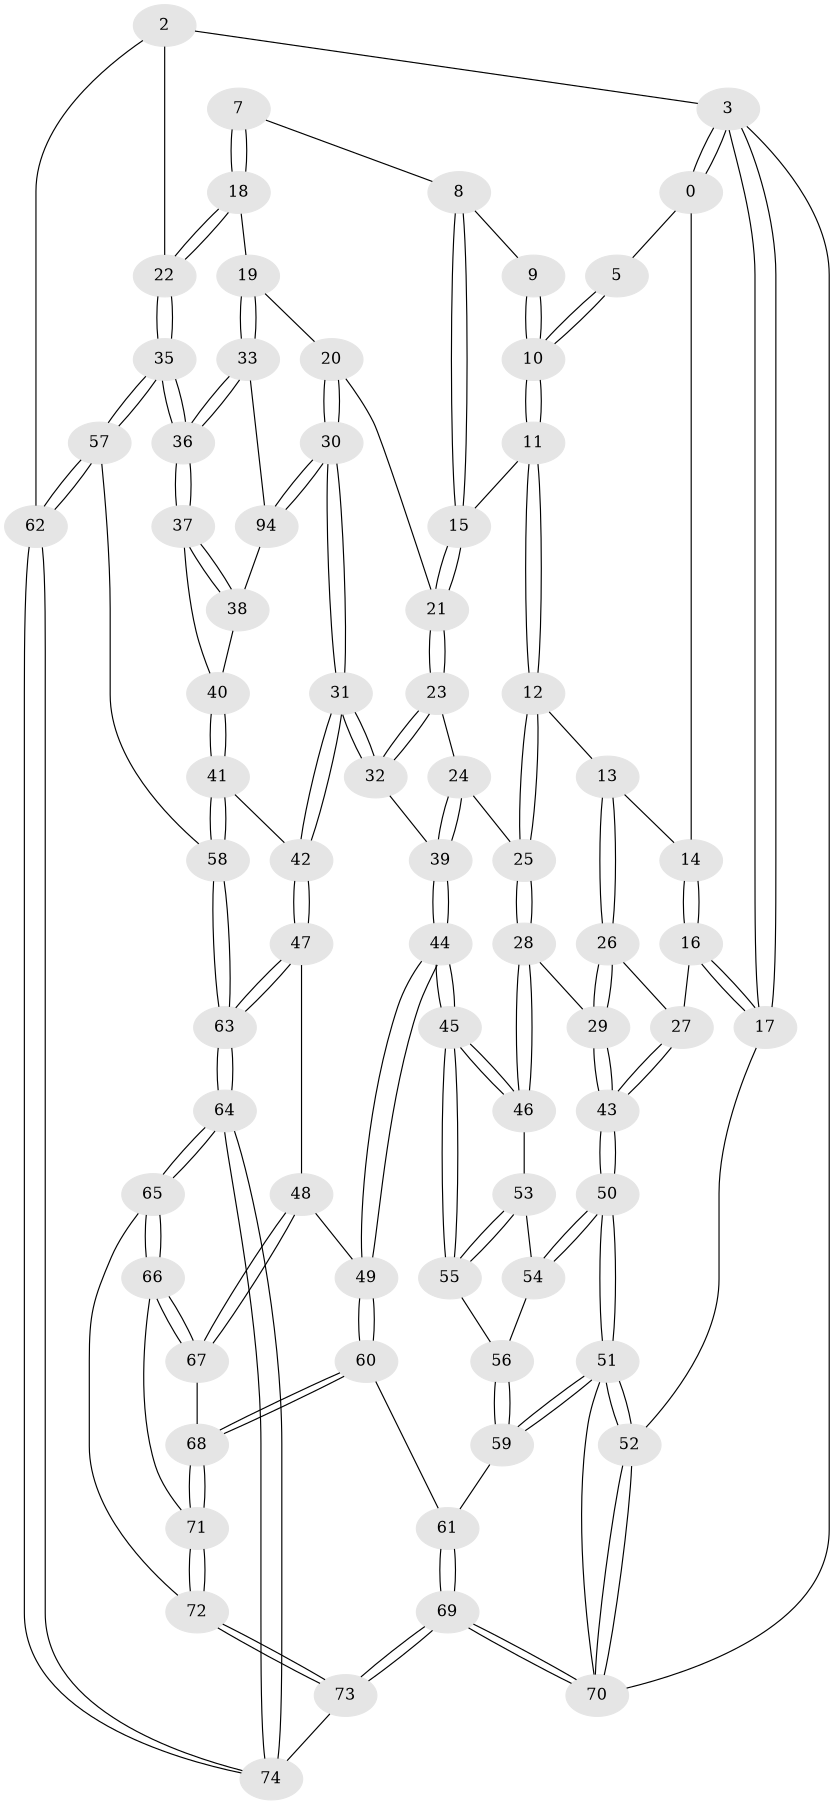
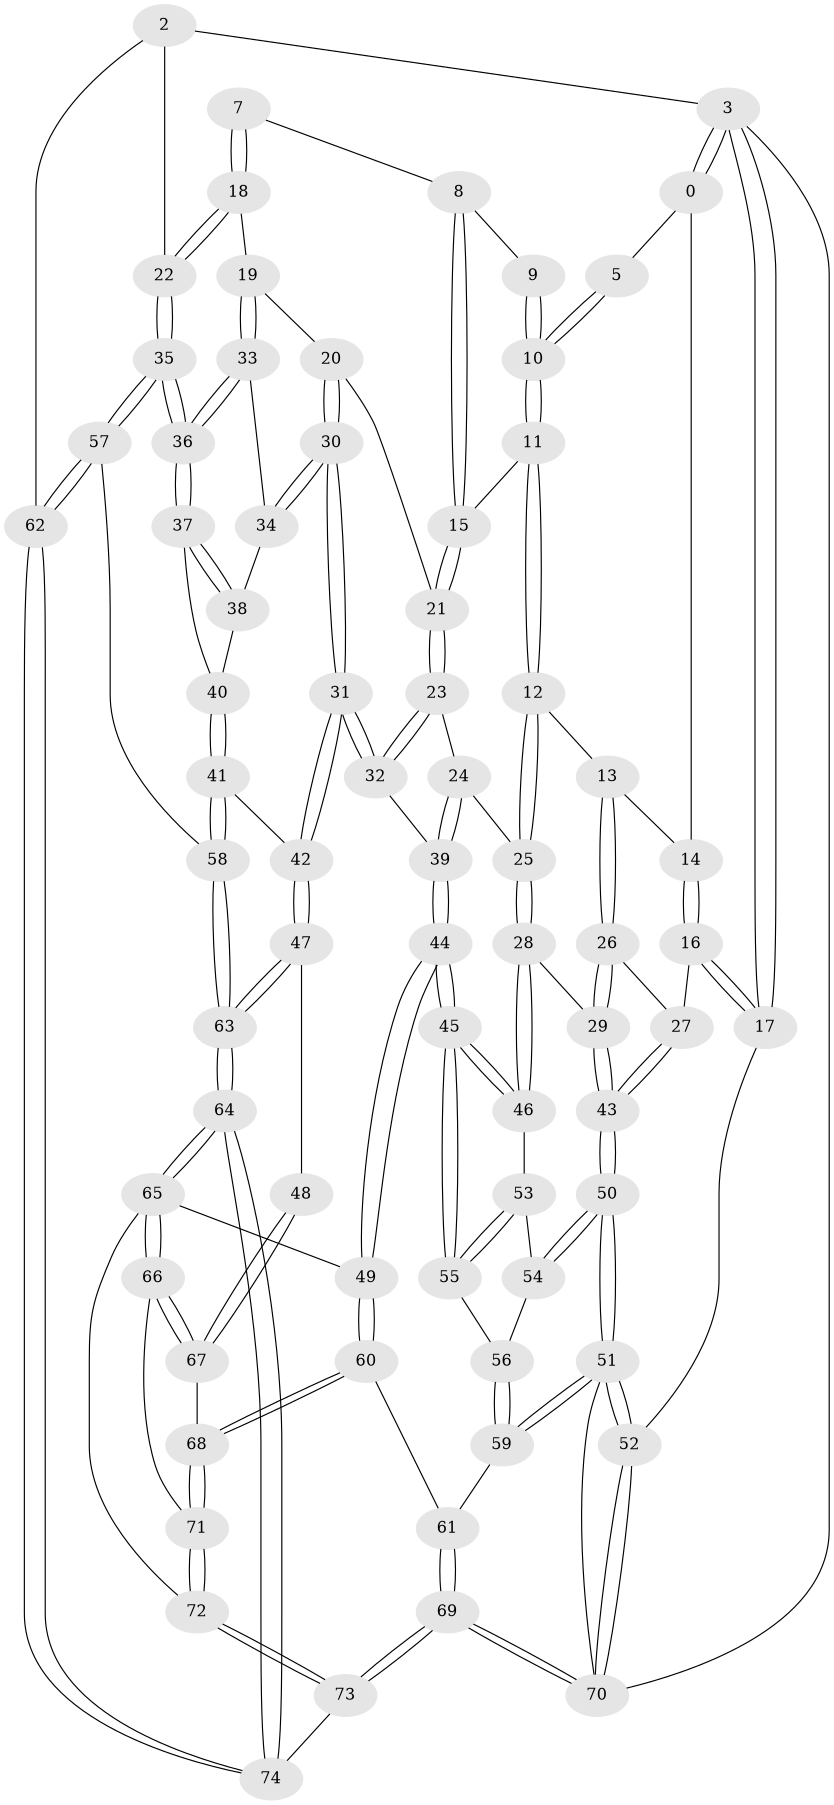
node "94": label "94" -> "34"
edge "48" -- "49": now "65" -- "49"
